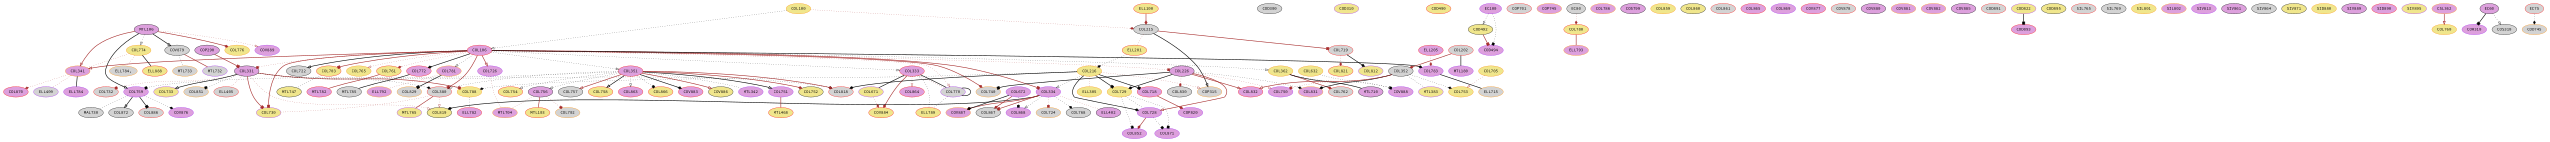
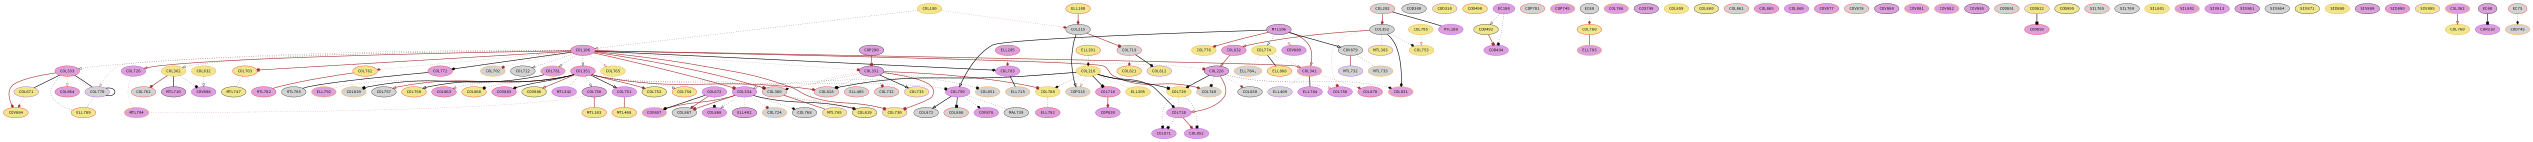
node "COS310": removed
edge "COL106" -> "COL722": style bold -> dotted
edge "COL226" -> "COL740": style bold -> dotted
edge "COL226" -> "COL832": reversed
edge "COL756" -> "COL702": now "COL106" -> "COL702"
